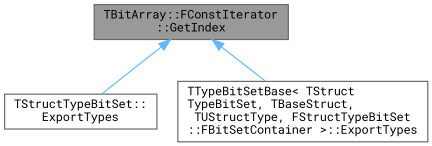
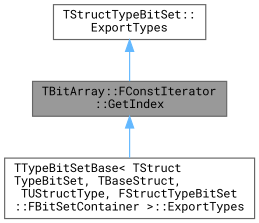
edge "TStructTypeBitSet:: ExportTypes" -> "TBitArray::FConstIterator ::GetIndex": reversed
